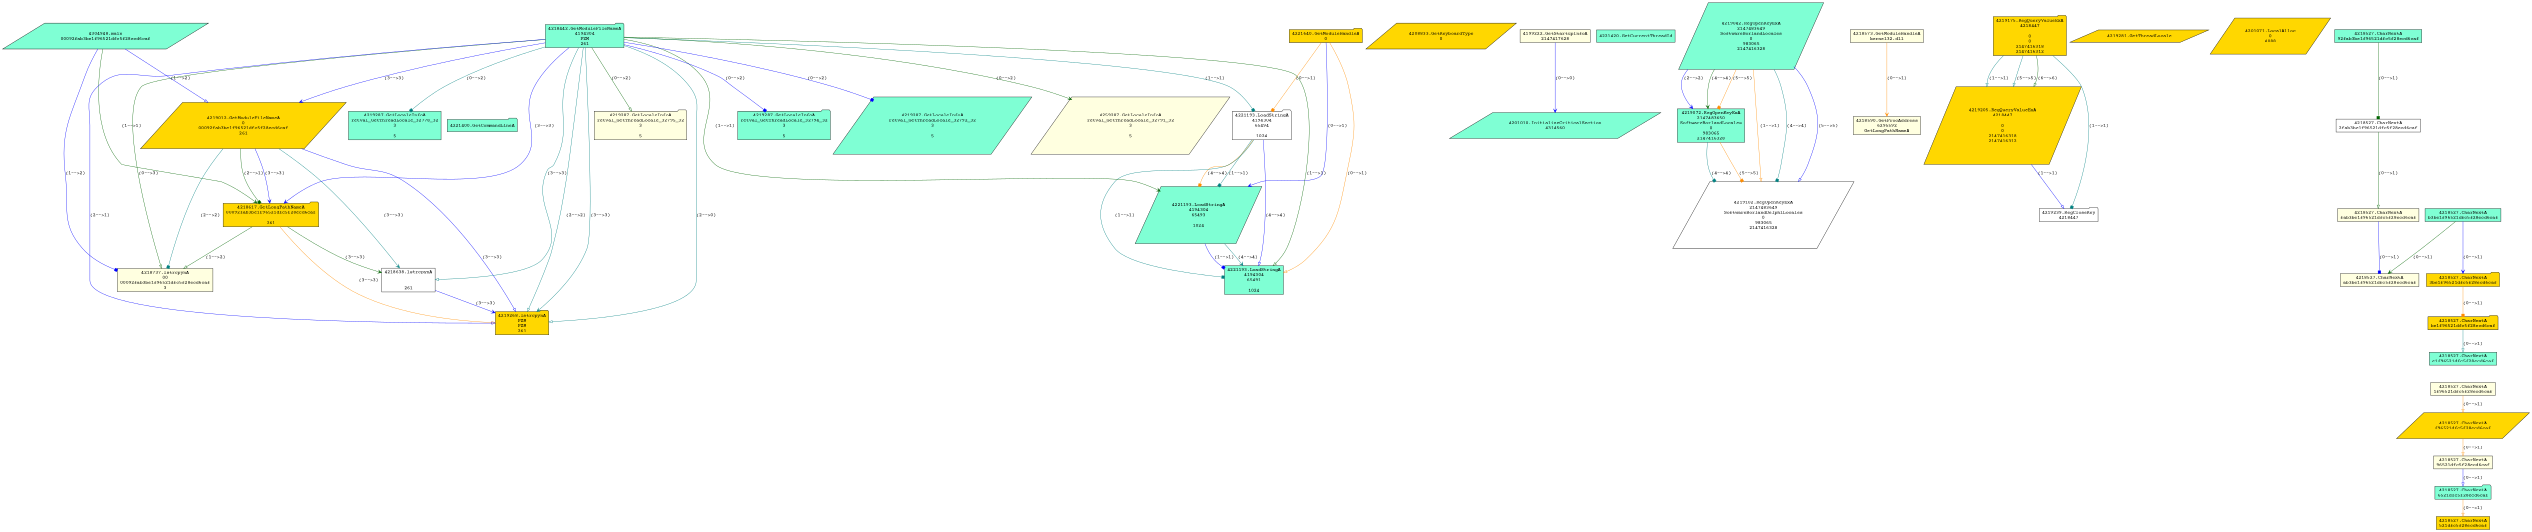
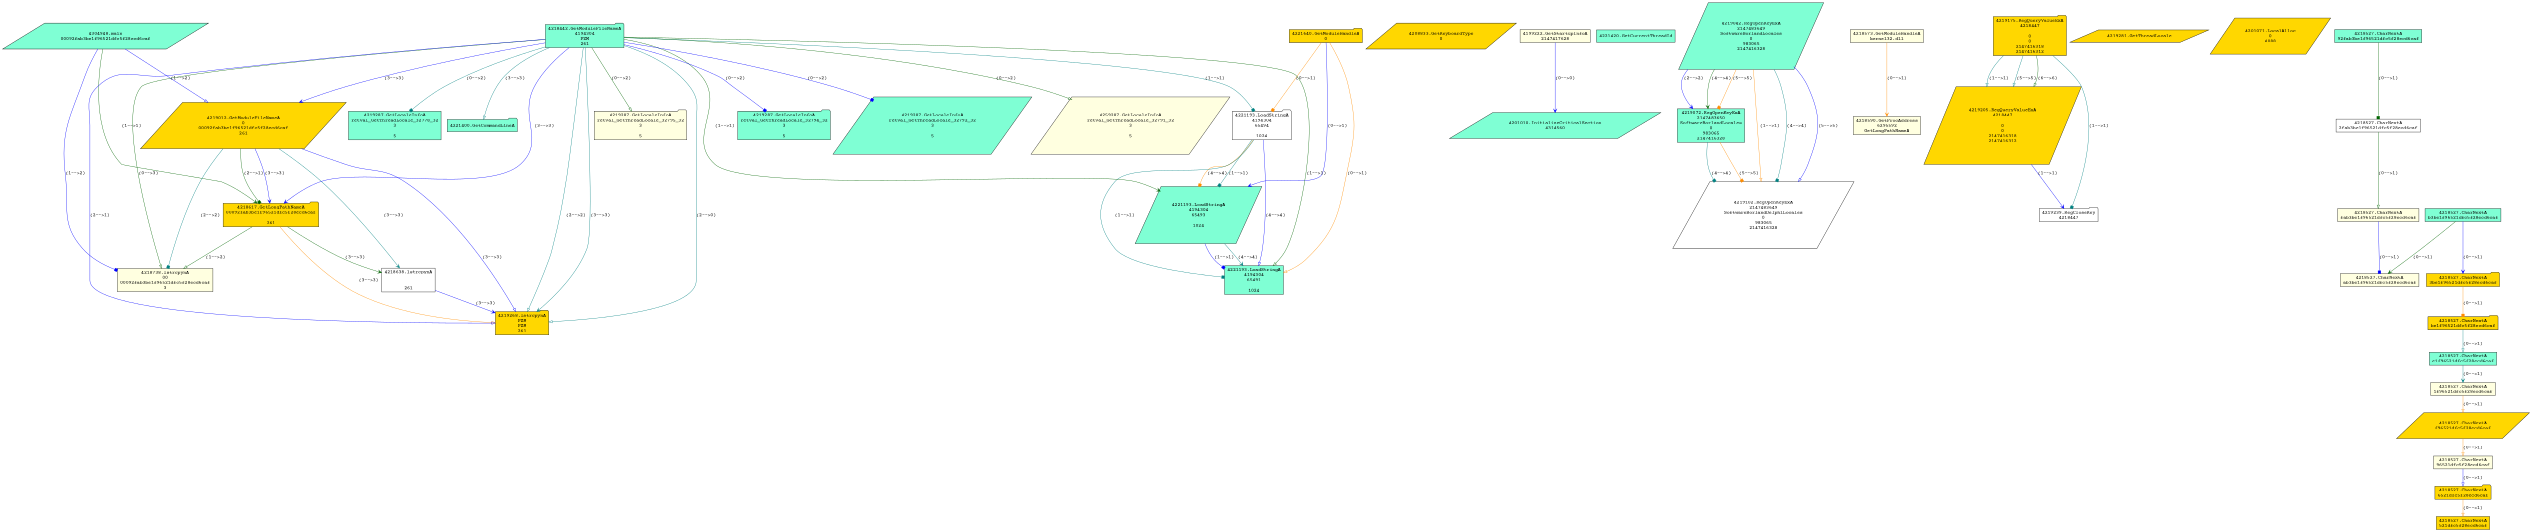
edge "4218442.GetModuleFileNameA 4194304 PZM 261" -> "4259287.GetLocaleInfoA retval_GetThreadLocale_32791_32 3 5": arrowhead vee -> onormal
edge "4219205.RegQueryValueExA 4218447 0 0 2147416318 2147416312" -> "4219239.RegCloseKey 4218447": arrowhead onormal -> vee
edge "4218442.GetModuleFileNameA 4194304 PZM 261" -> "4218638.lstrcpynA 261": now "4218442.GetModuleFileNameA 4194304 PZM 261" -> "4221400.GetCommandLineA"
node "4218737.lstrcpynA 00 00092fab3be1f96521dfc5f28ecd6caf 3": label "4218737.lstrcpynA 00 00092fab3be1f96521dfc5f28ecd6caf 3" -> "4218738.lstrcpynA 00 00092fab3be1f96521dfc5f28ecd6caf 3"
edge "4218527.CharNextA e1f96521dfc5f28ecd6caf" -> "4218527.CharNextA 1f96521dfc5f28ecd6caf": added, label "(0-->1)"
node "4218527.CharNextA 6521dfc5f28ecd6caf": fillcolor aquamarine -> gold
